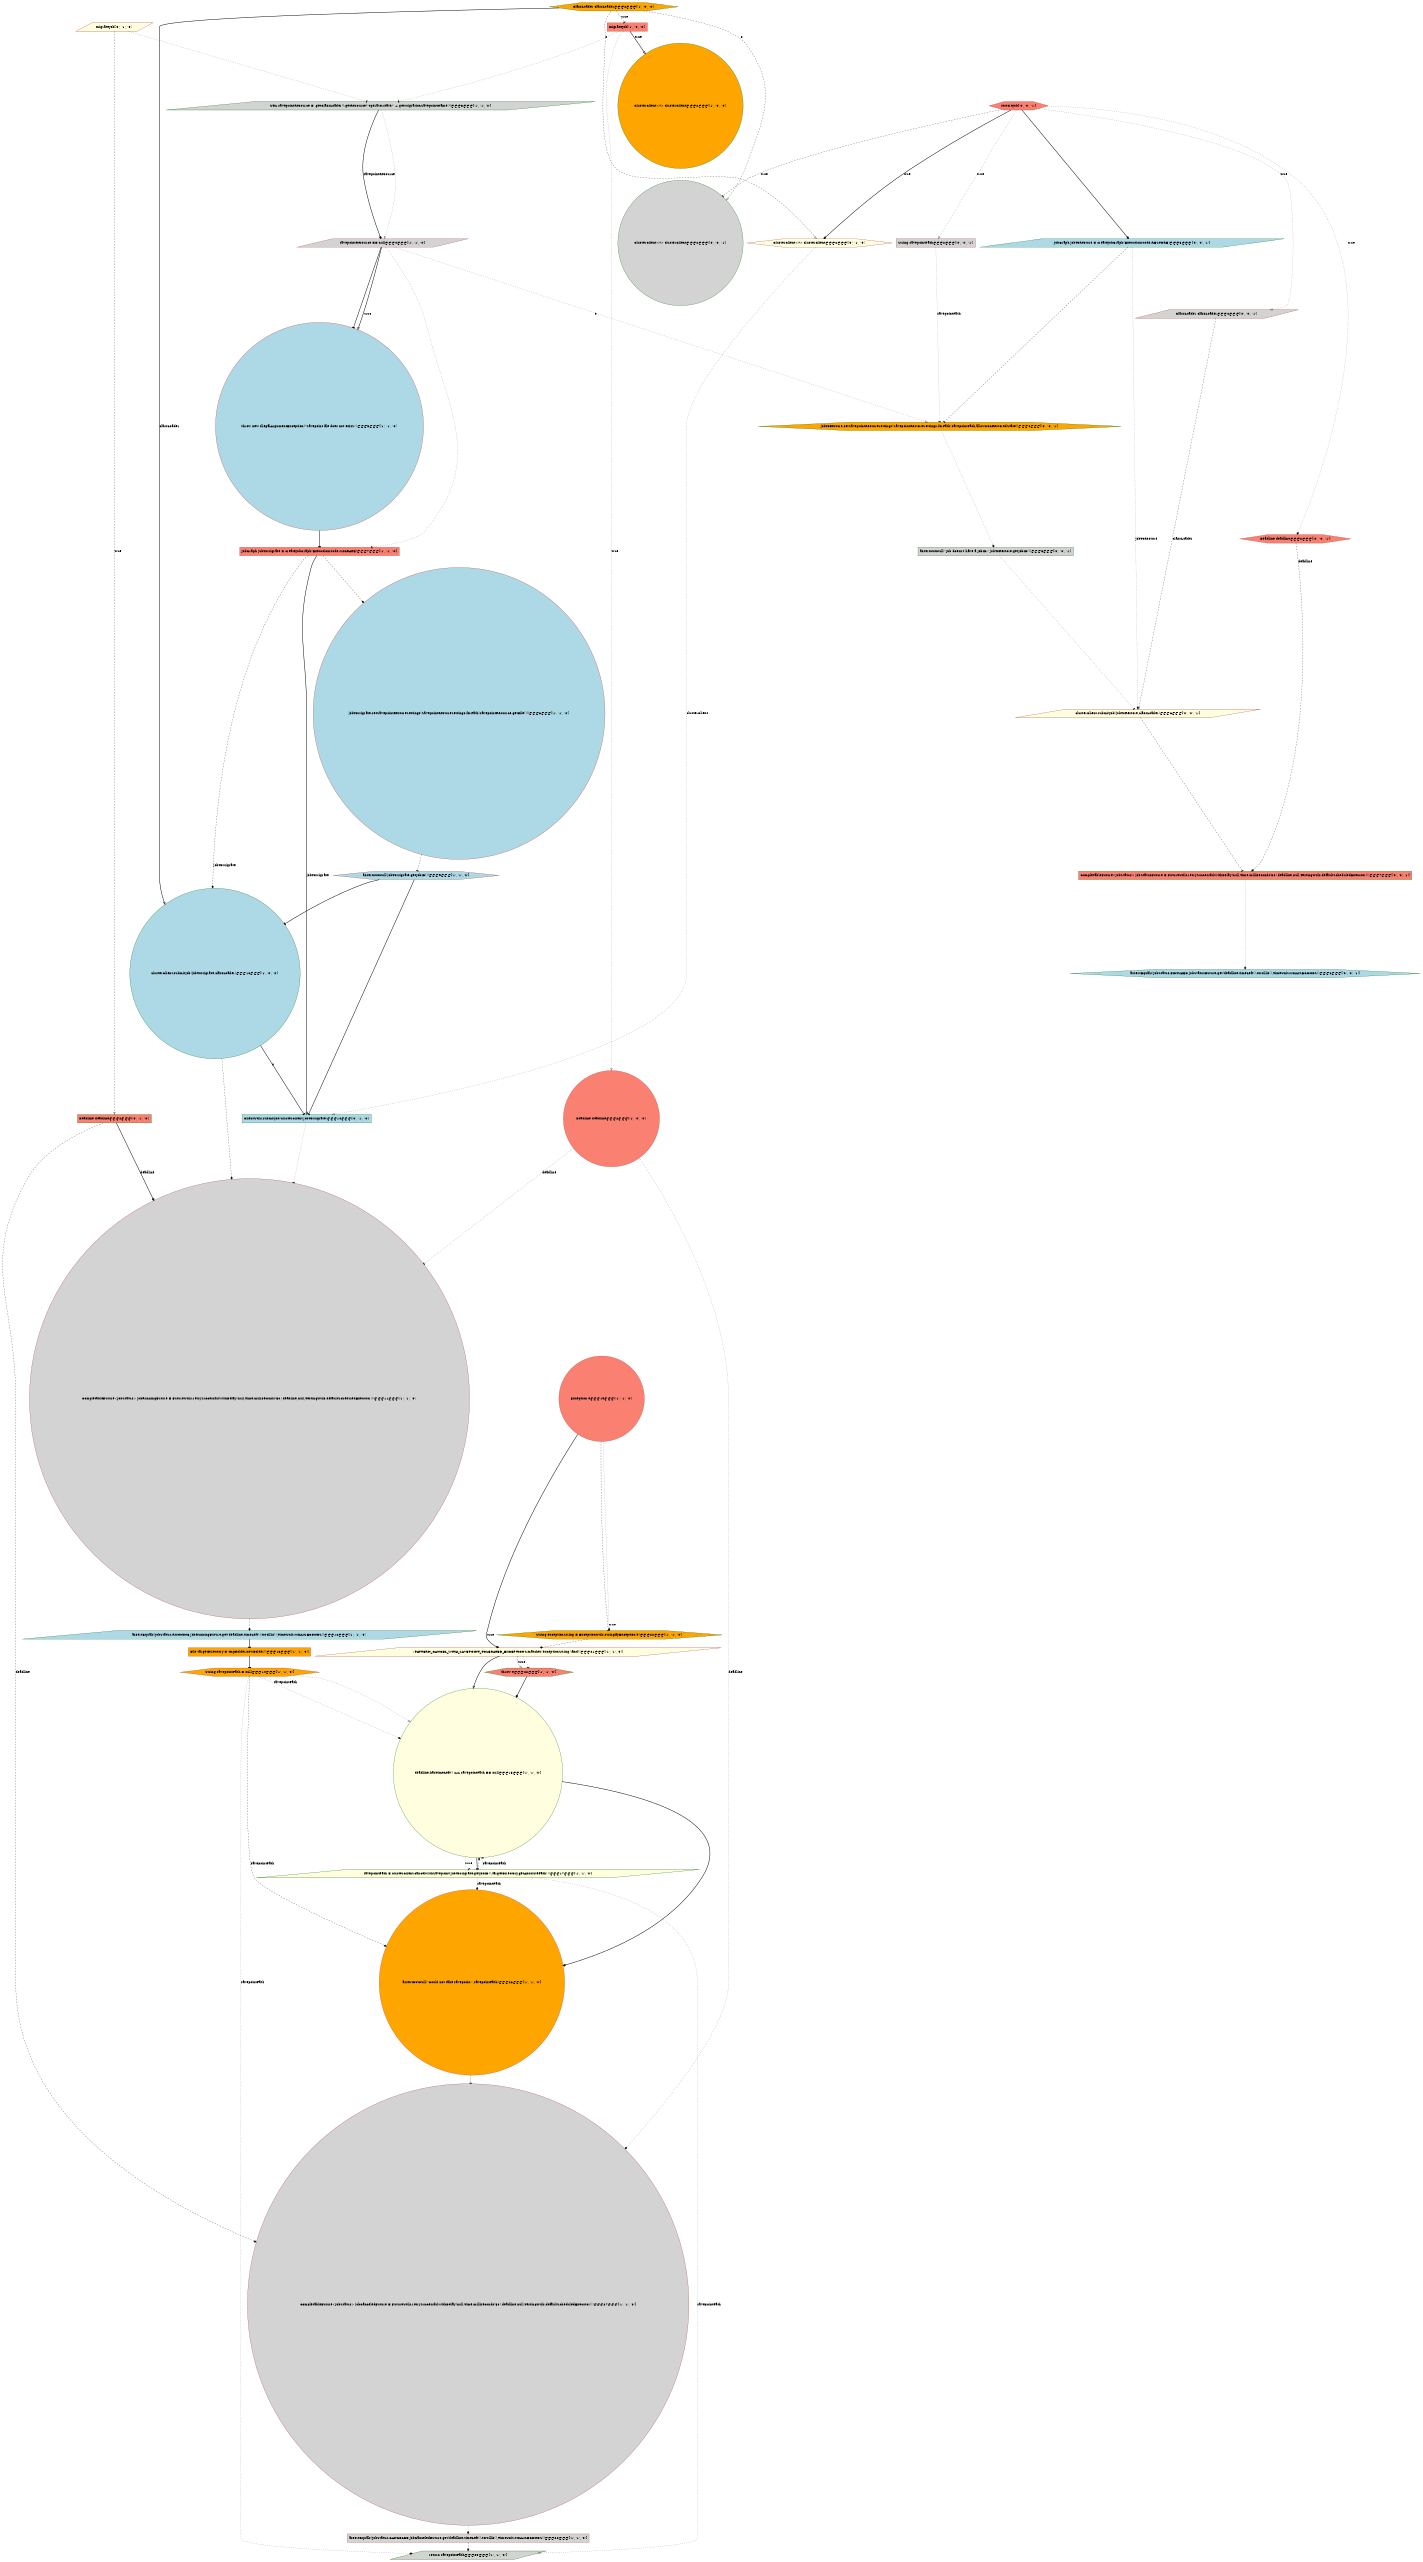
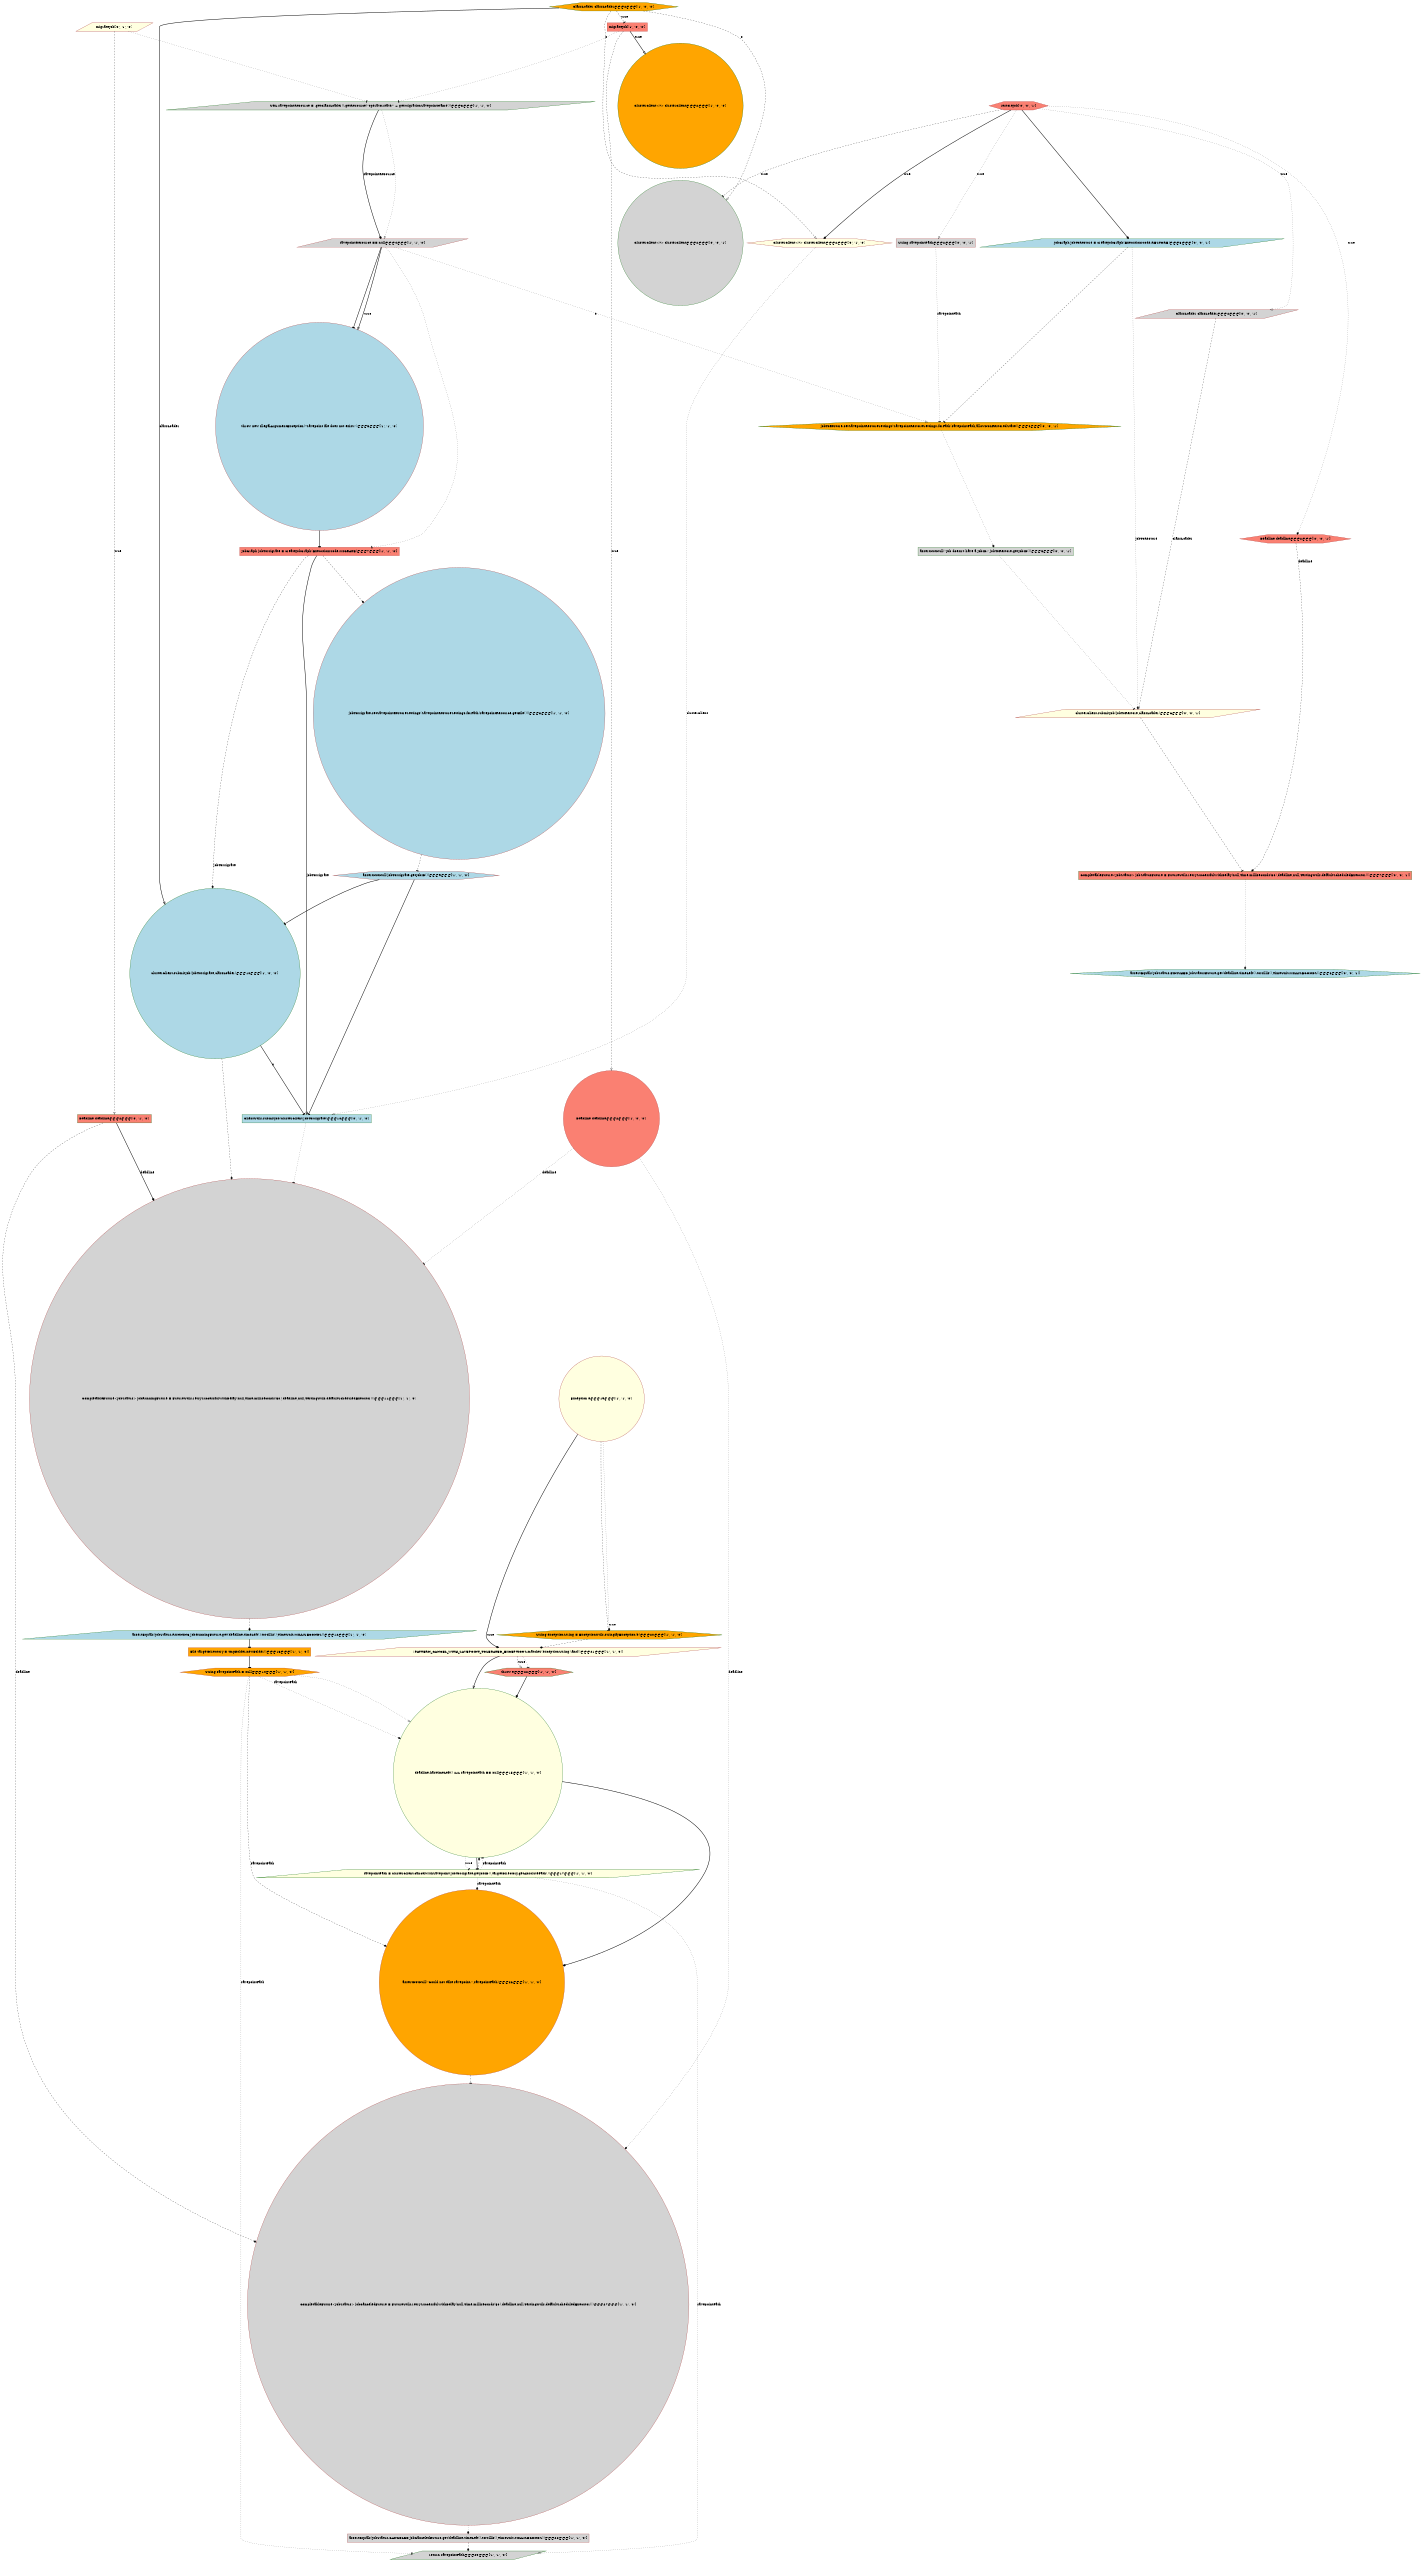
edge "migrateJob['1', '0', '0']" -> "Deadline deadline@@@2@@@['1', '0', '0']": style dotted -> dashed
node "Exception e@@@19@@@['1', '1', '0']": fillcolor salmon -> lightyellow
edge "String savepointPath = null@@@14@@@['1', '1', '0']" -> "return savepointPath@@@29@@@['1', '1', '0']": arrowhead diamond -> tee
